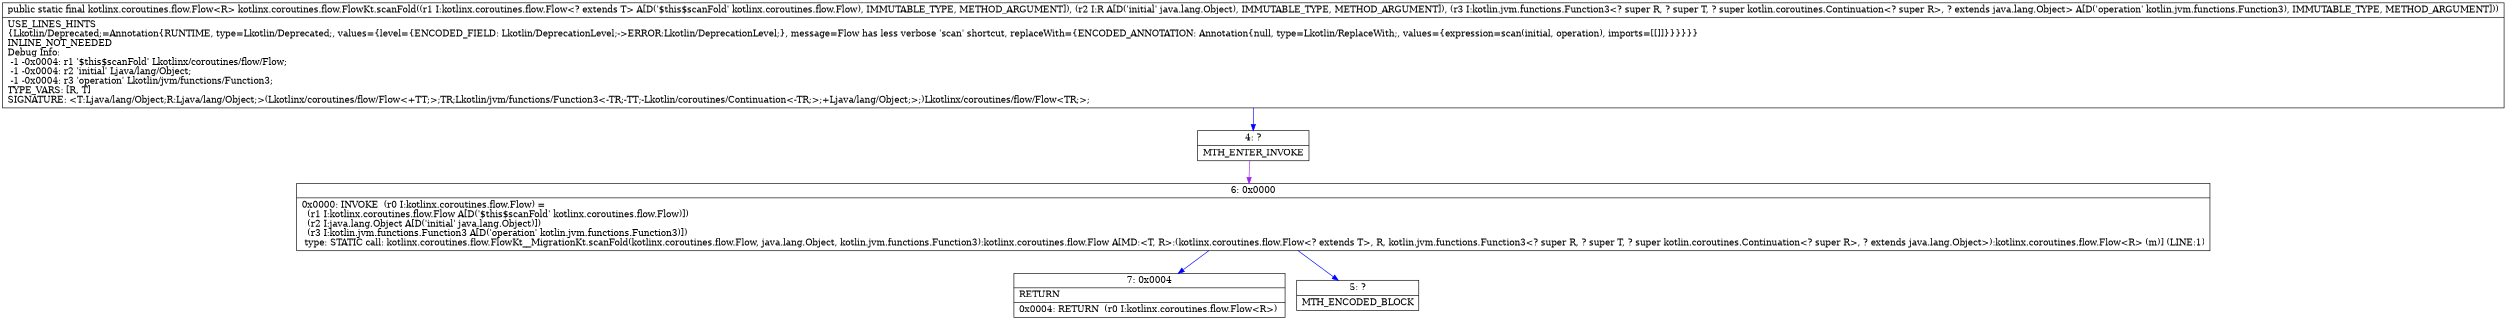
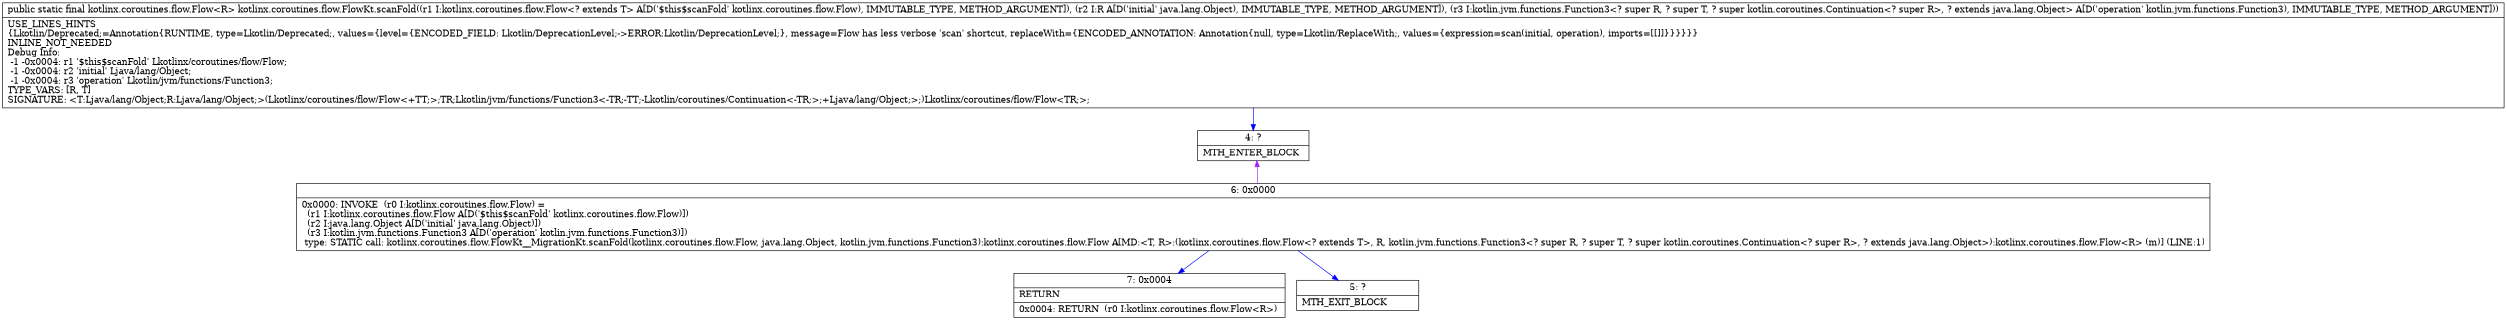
node "4: ?": text "MTH_ENTER_INVOKE" -> "MTH_ENTER_BLOCK"
edge "4: ?" -> "6: 0x0000": reversed
node "5: ?": text "MTH_ENCODED_BLOCK" -> "MTH_EXIT_BLOCK"
